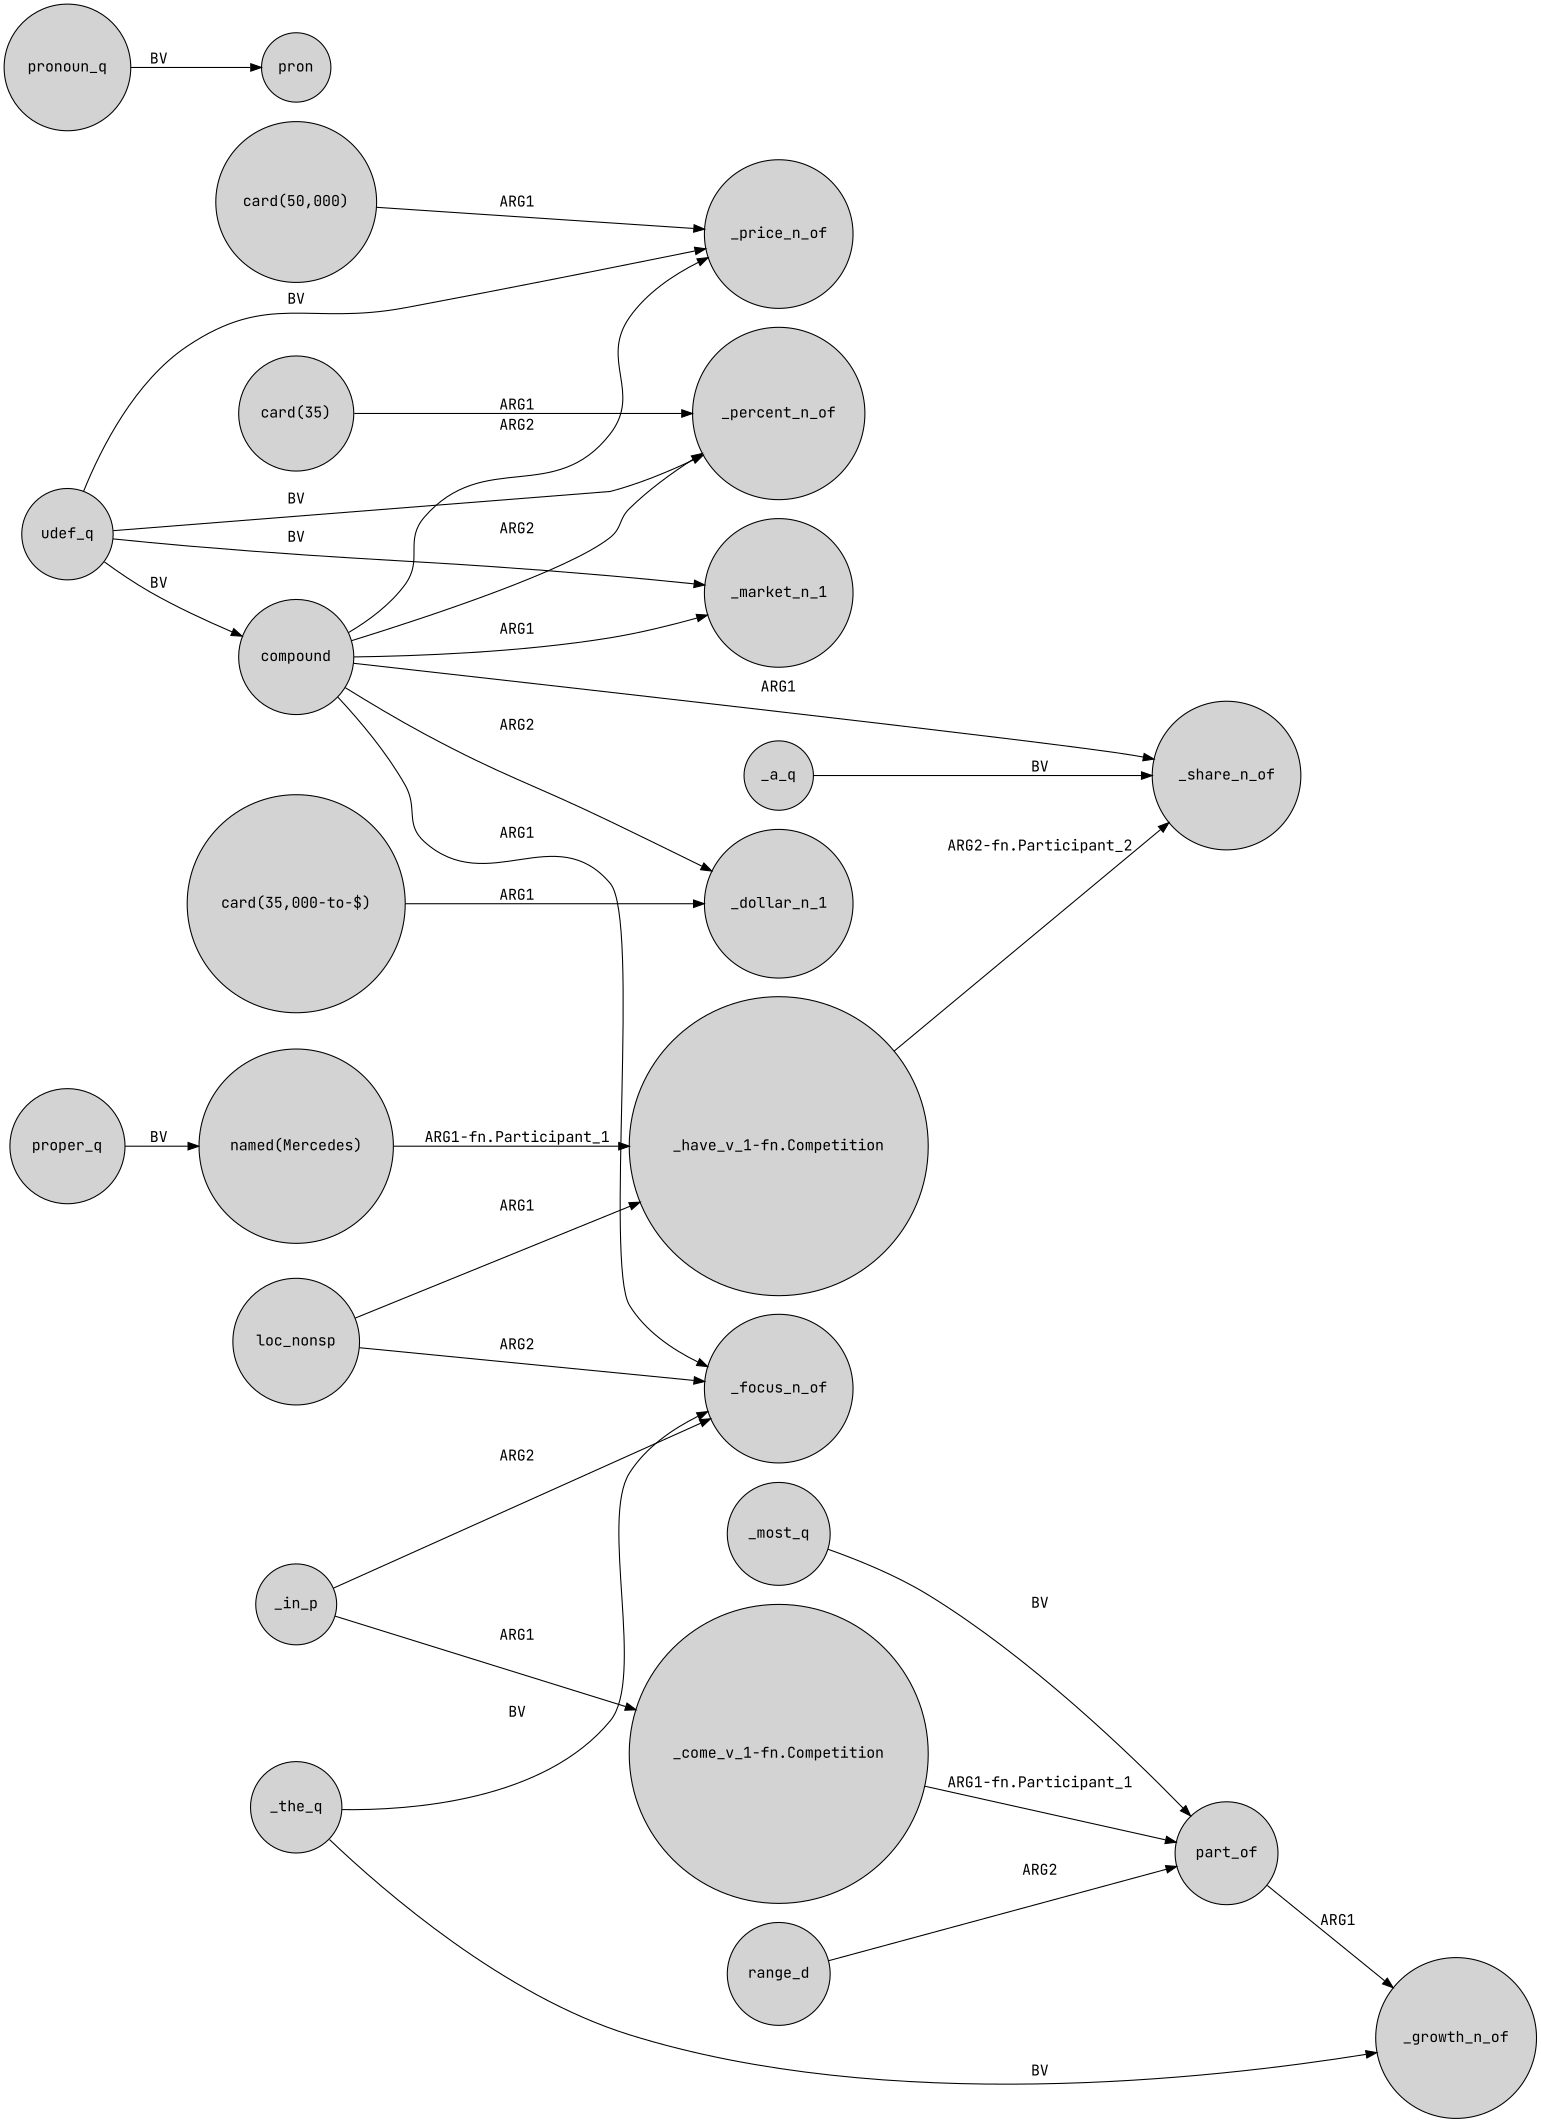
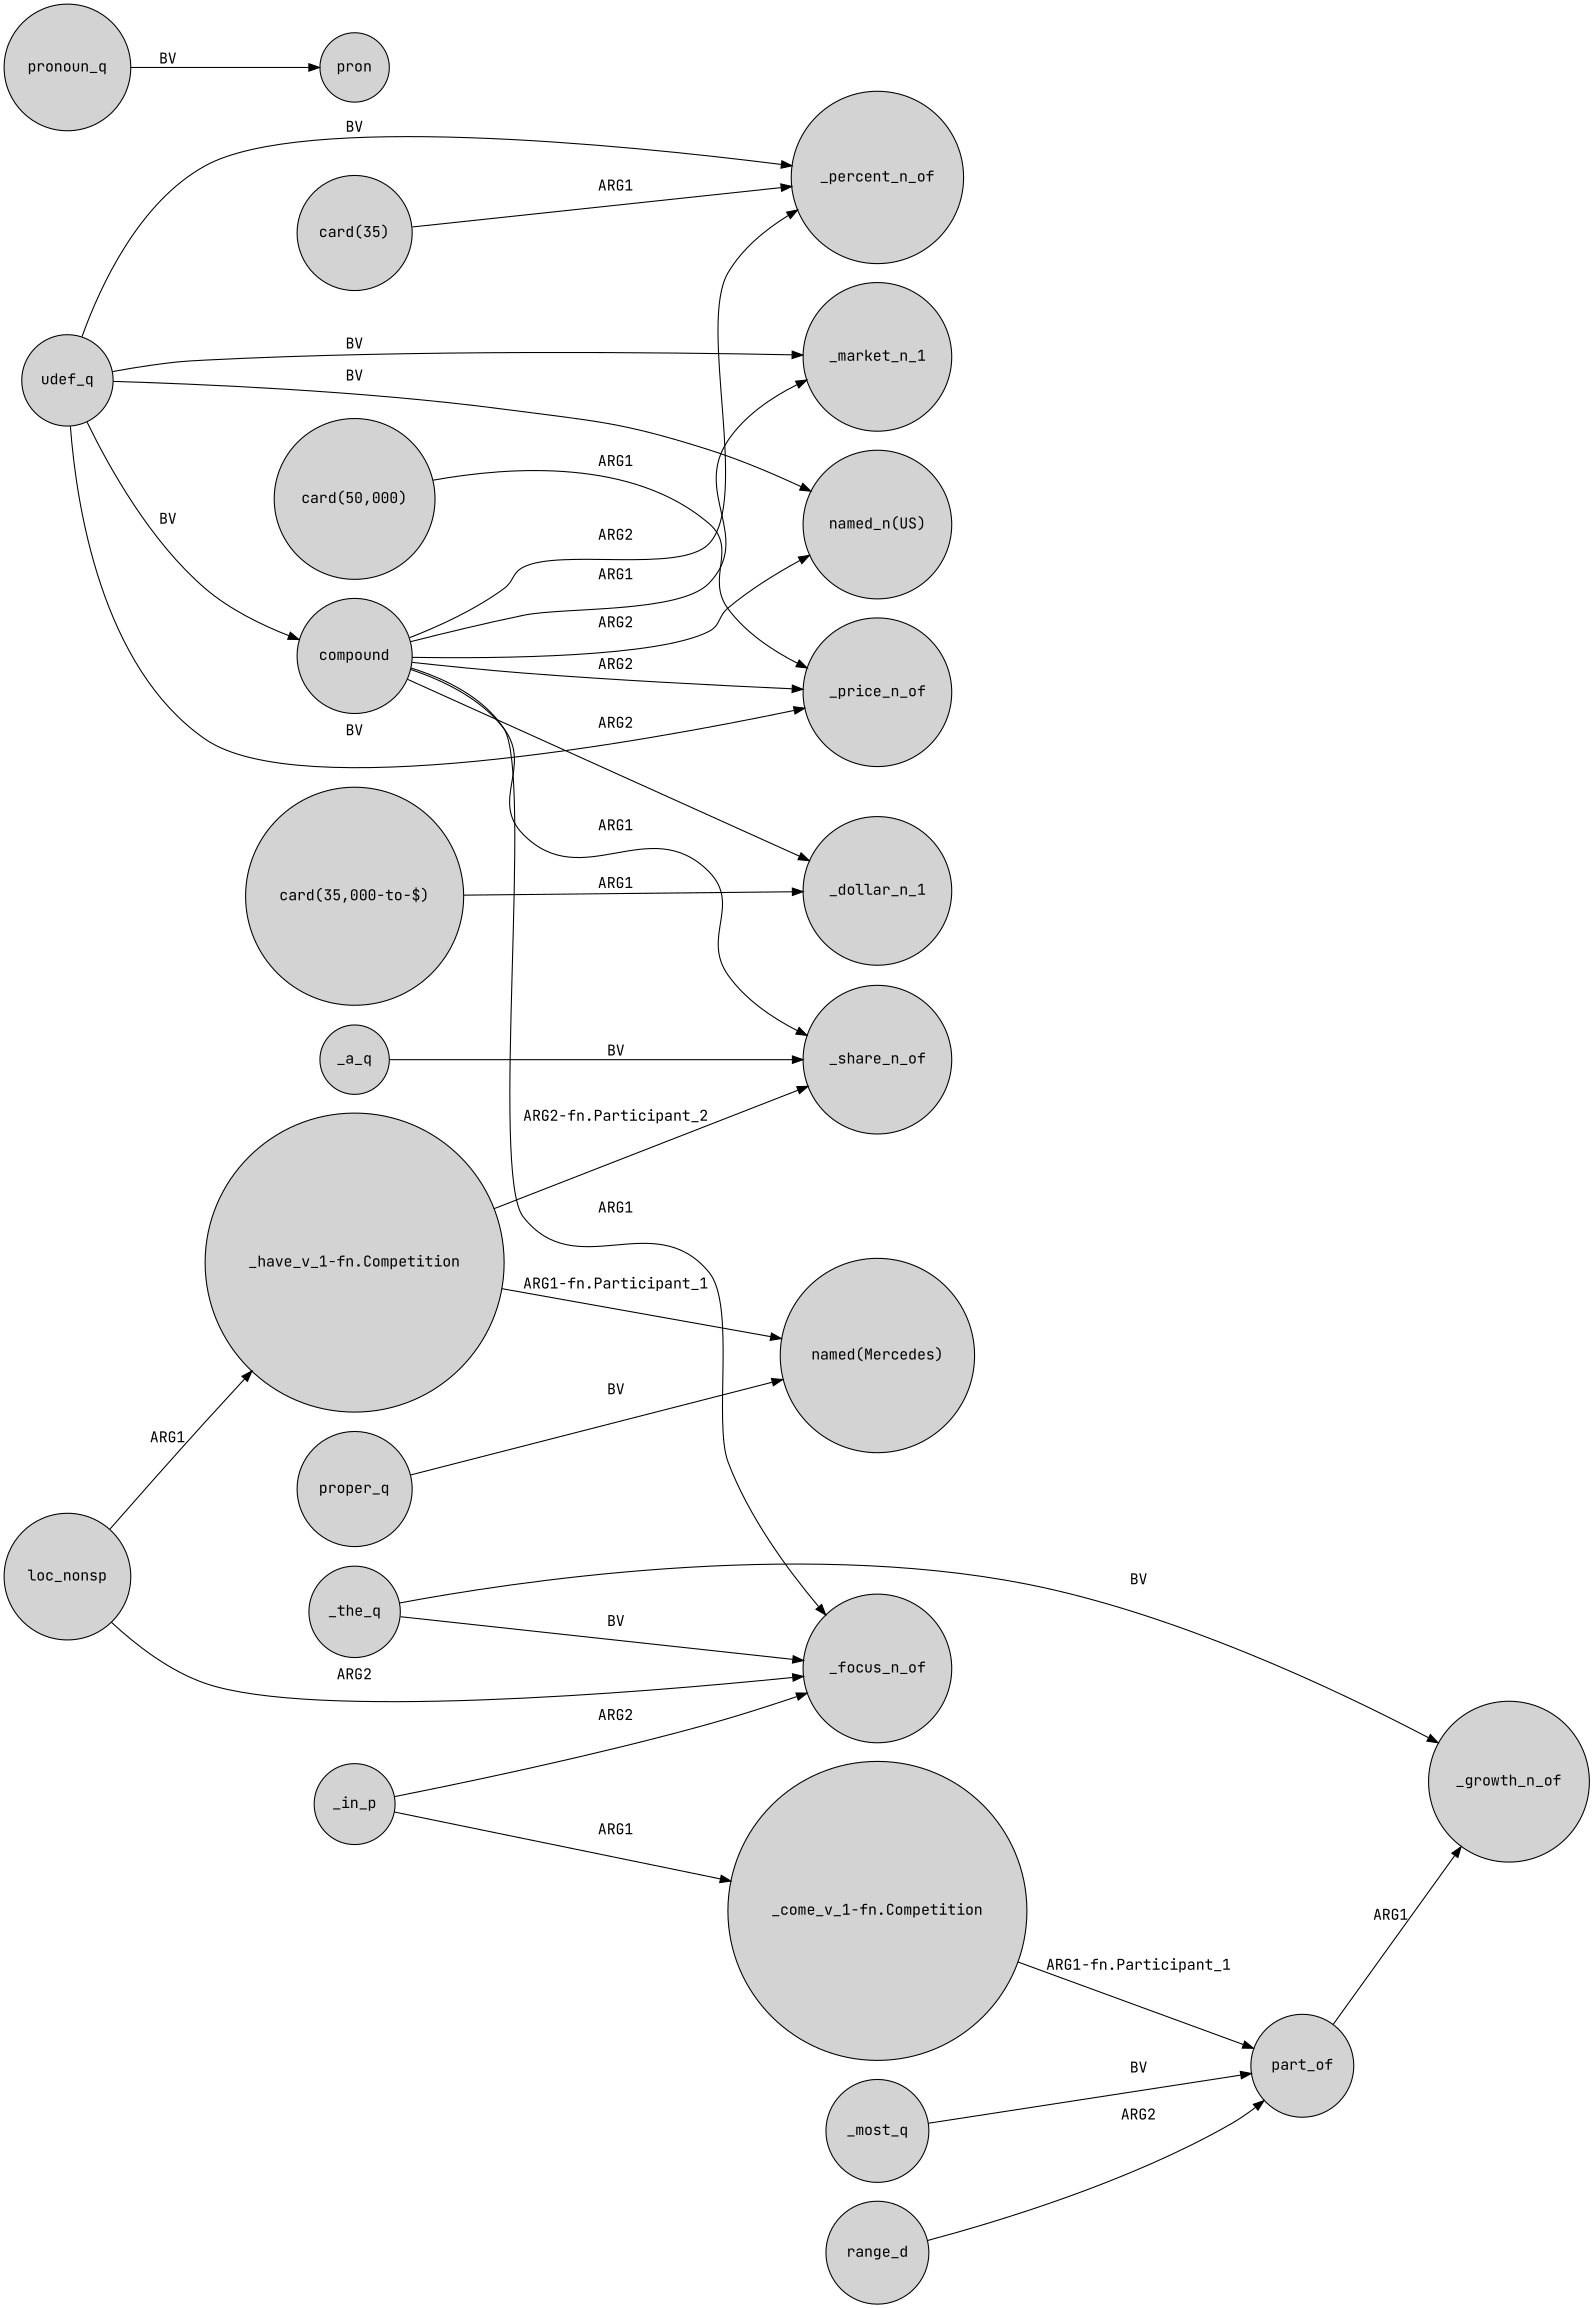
node "named_n(US)": added
edge "named(Mercedes)" -> "_have_v_1-fn.Competition": reversed
